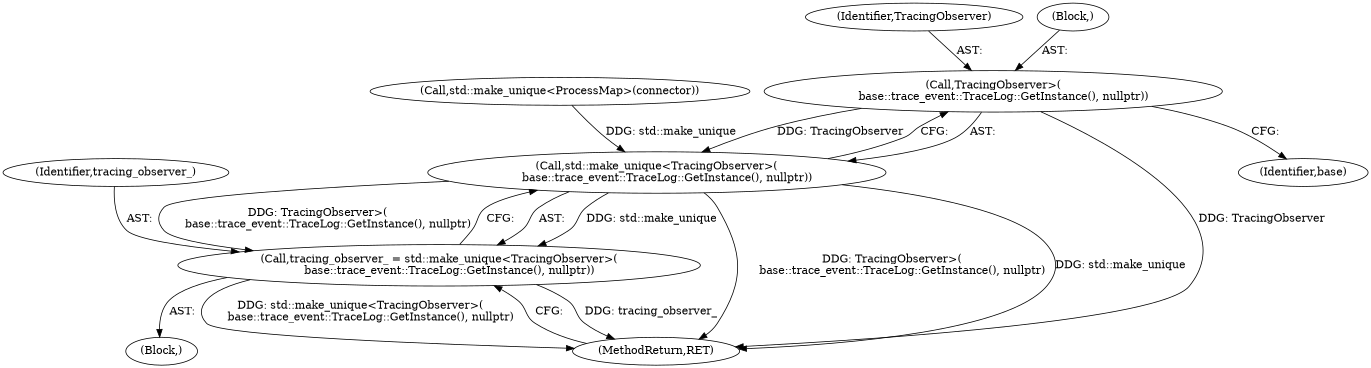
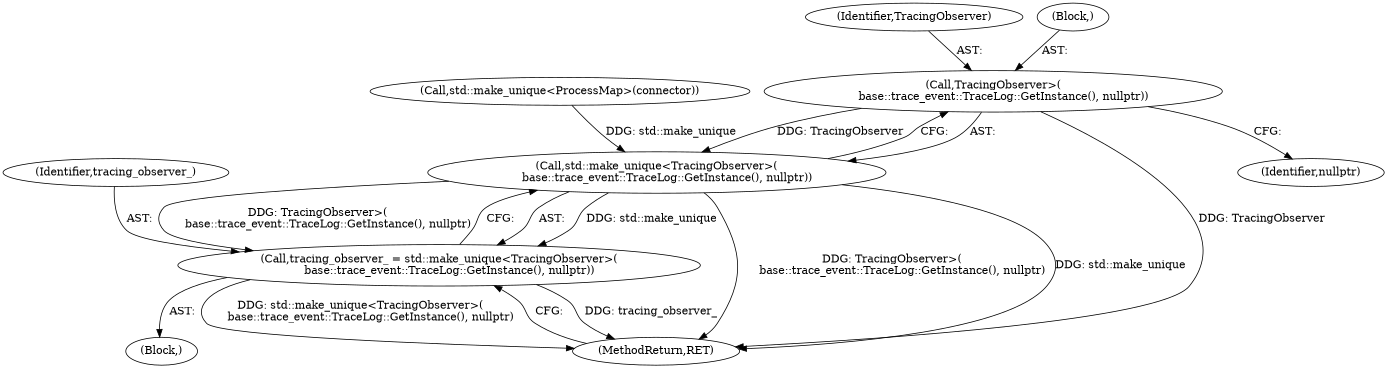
node "(Identifier,base)": label "(Identifier,base)" -> "(Identifier,nullptr)"
